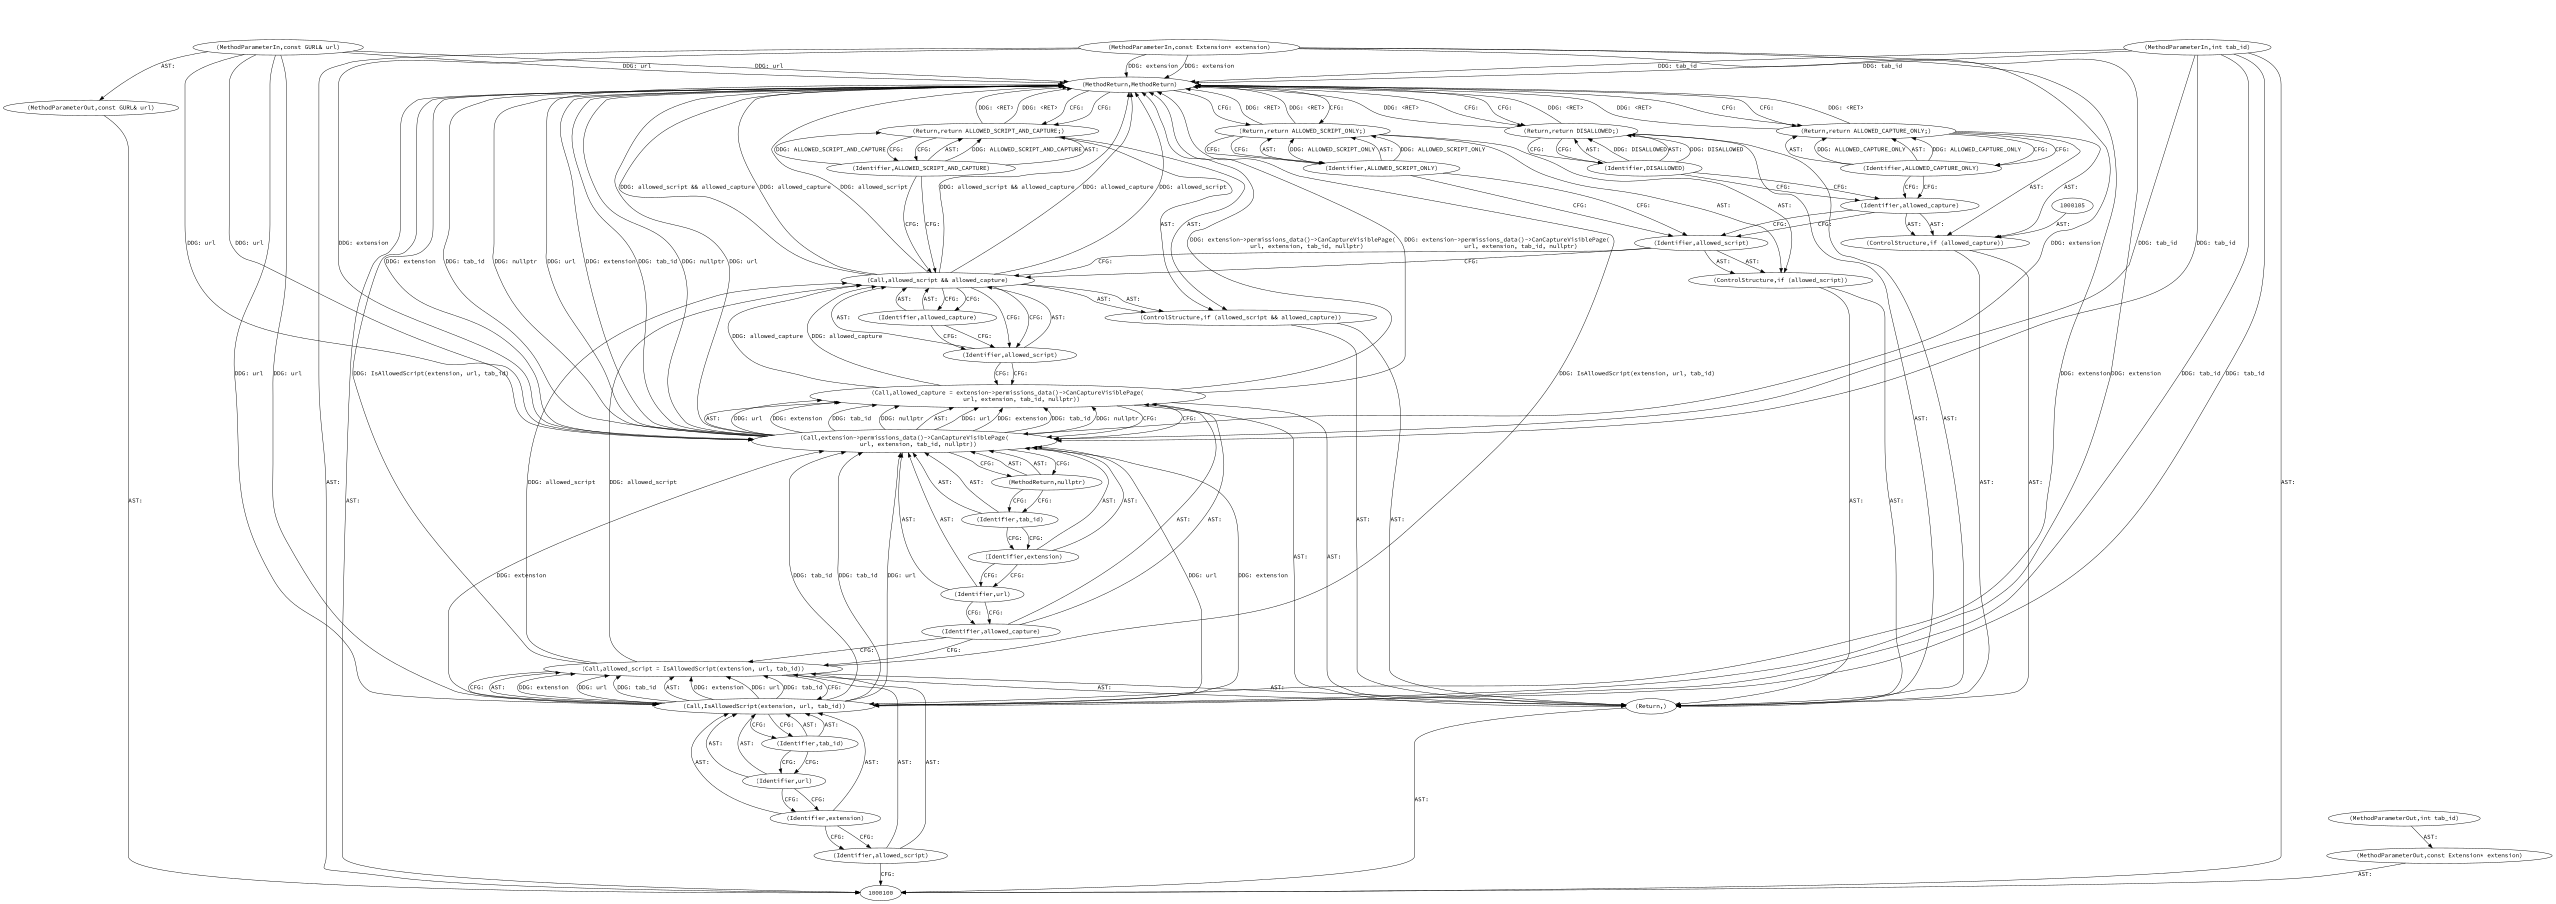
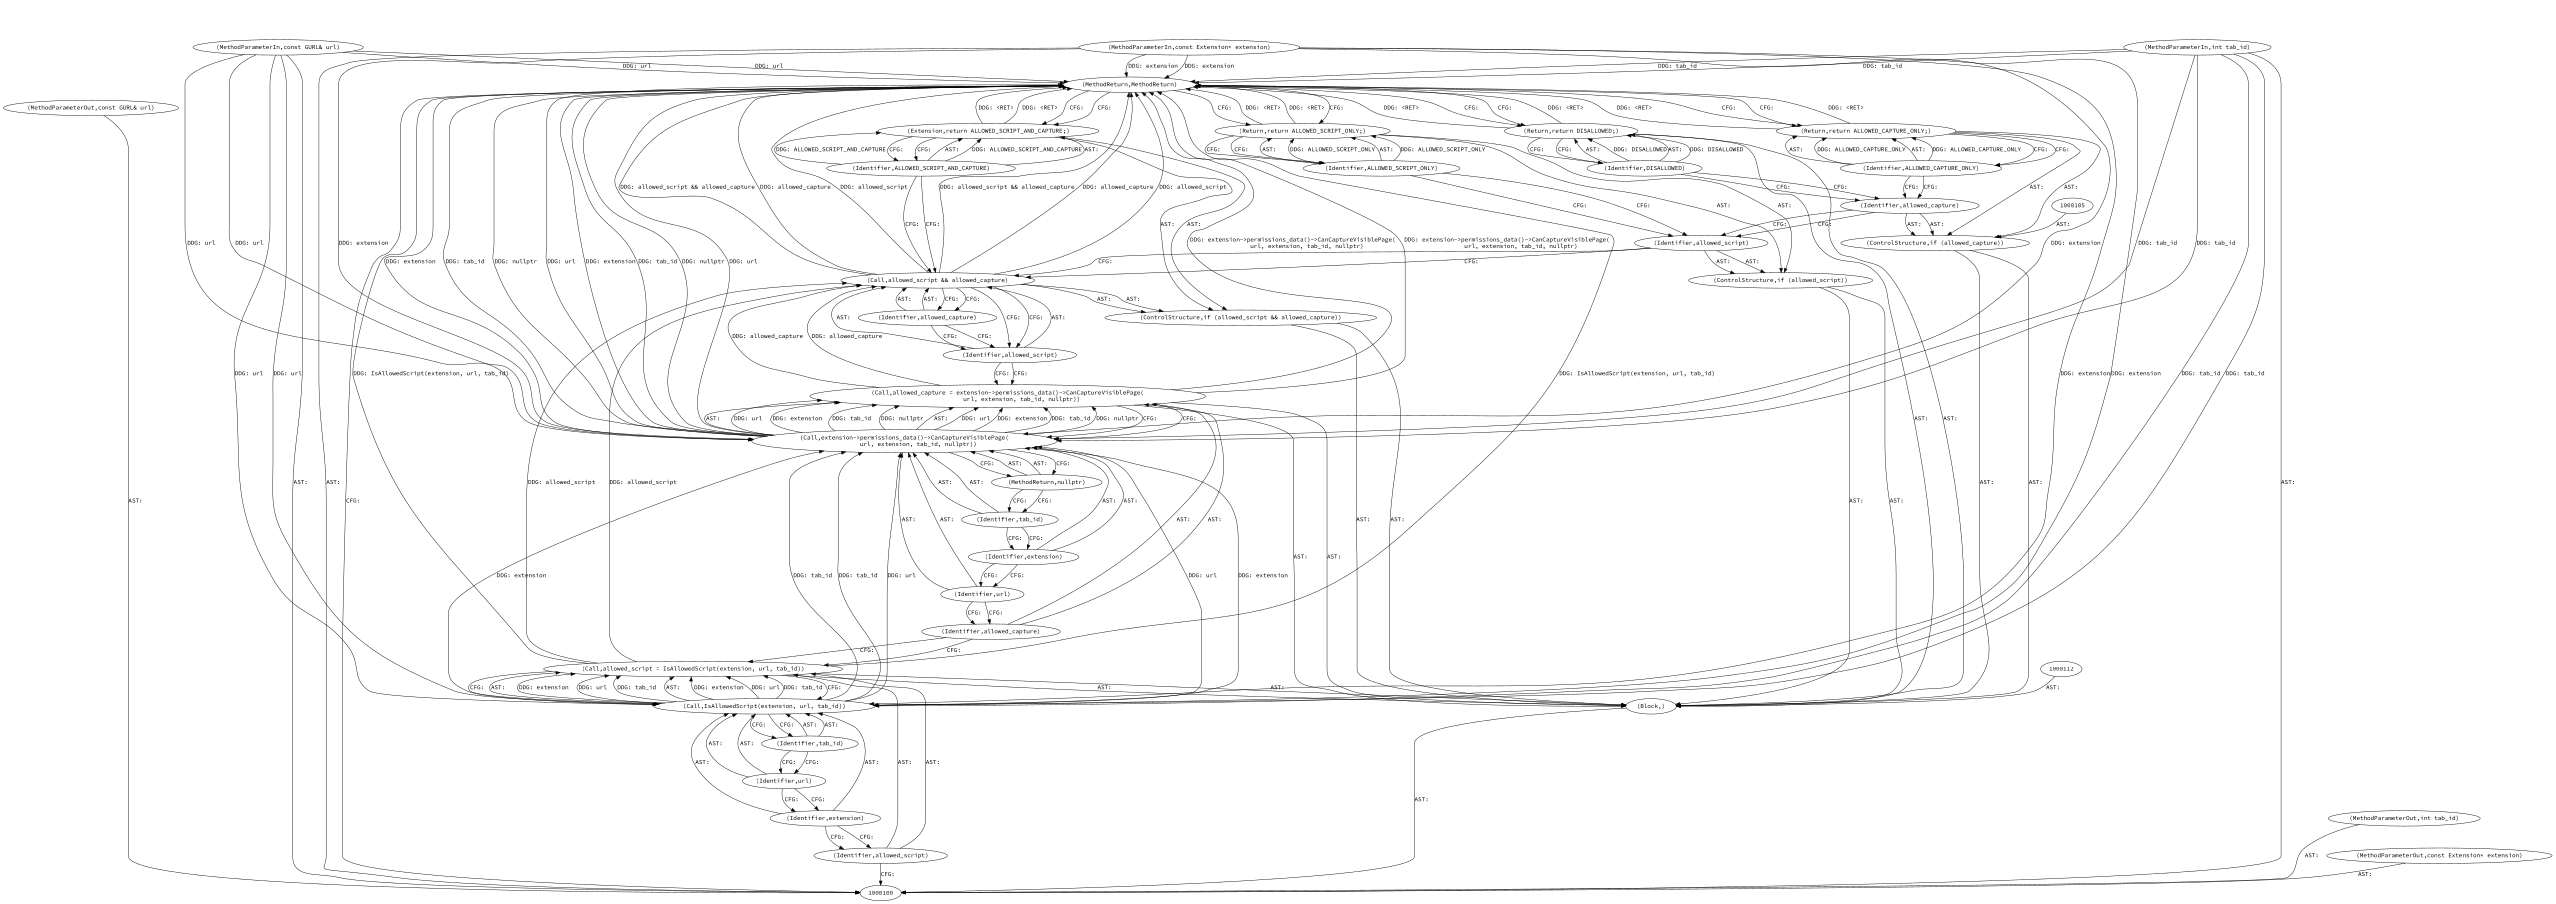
edge "(MethodParameterIn,const GURL& url)" -> "(MethodParameterOut,const GURL& url)": now "(MethodParameterIn,const GURL& url)" -> "1000100"
node "(Return,return ALLOWED_SCRIPT_AND_CAPTURE;)": label "(Return,return ALLOWED_SCRIPT_AND_CAPTURE;)" -> "(Extension,return ALLOWED_SCRIPT_AND_CAPTURE;)"
edge "(MethodReturn,MethodReturn)" -> "1000100": label "AST: " -> "CFG: "
node "1000112": added
node "(Return,)": label "(Return,)" -> "(Block,)"
edge "(MethodParameterOut,int tab_id)" -> "(MethodParameterOut,const Extension* extension)": now "(MethodParameterOut,int tab_id)" -> "1000100"
